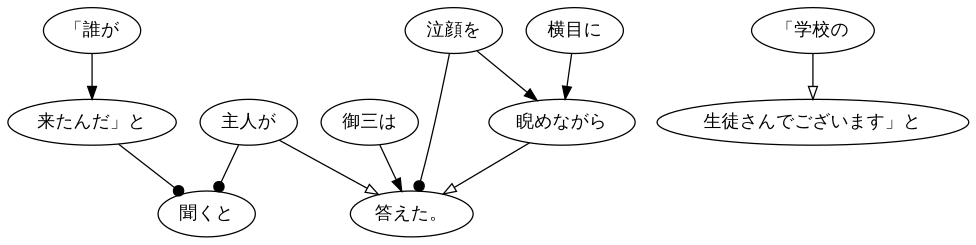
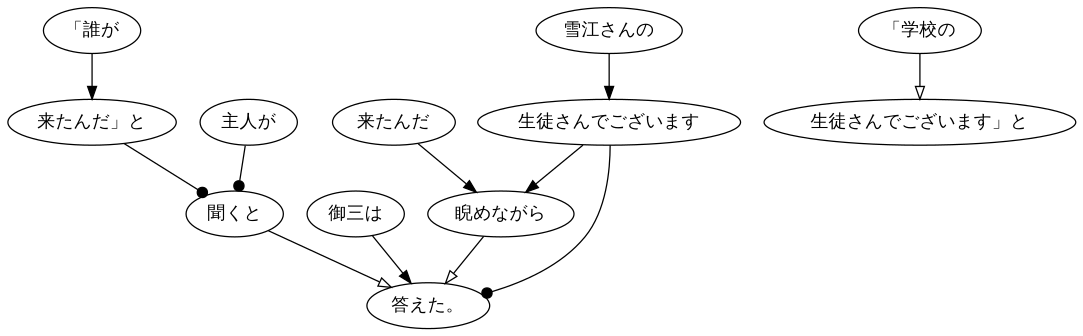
node "泣顔を": label "泣顔を" -> "生徒さんでございます"
node "横目に": label "横目に" -> "来たんだ"
node "雪江さんの": added
edge "主人が" -> "答えた。": now "聞くと" -> "答えた。"
